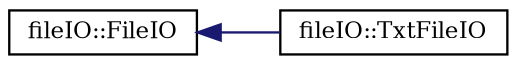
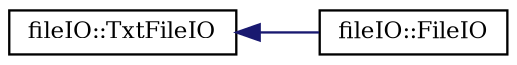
edge "fileIO::TxtFileIO" -> "fileIO::FileIO": reversed
